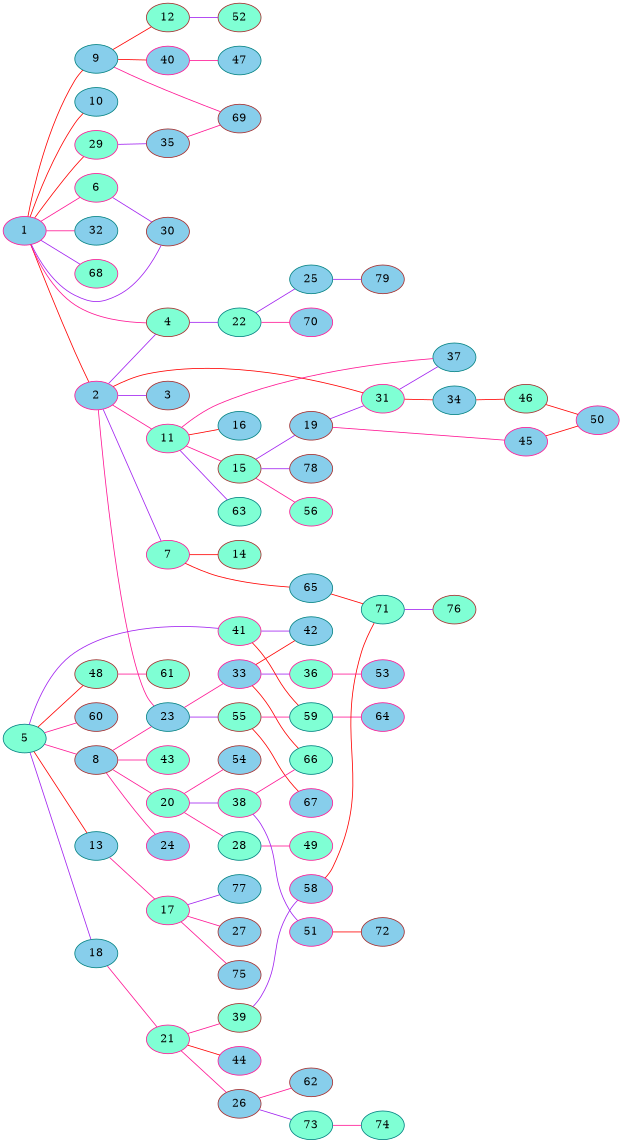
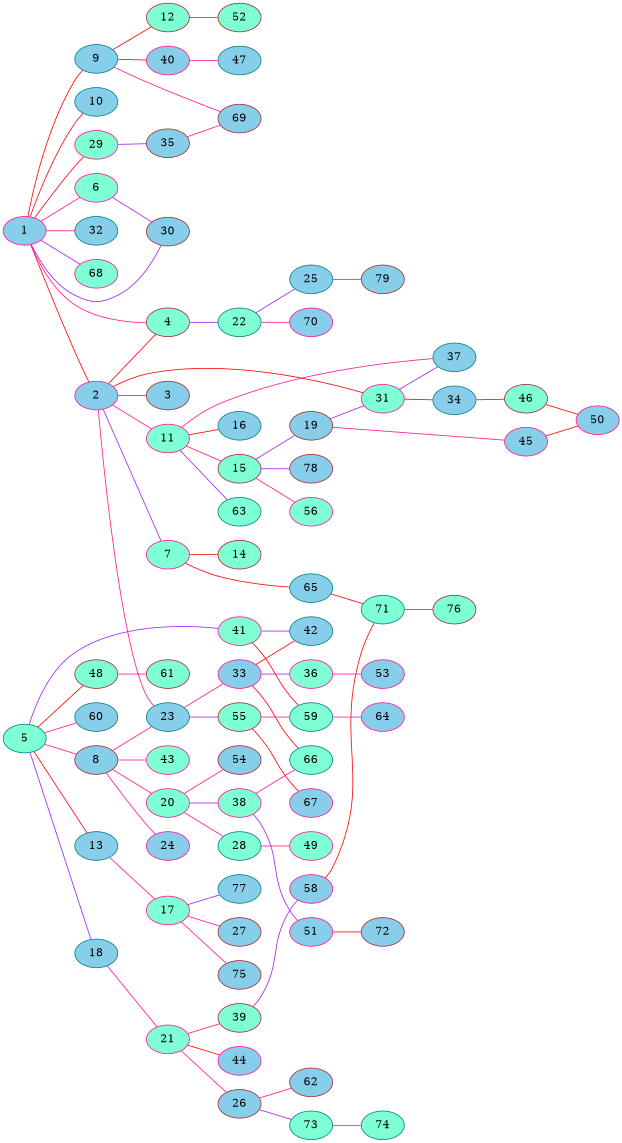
edge "4" -- "2": color purple -> red
node "60": color brown -> teal
